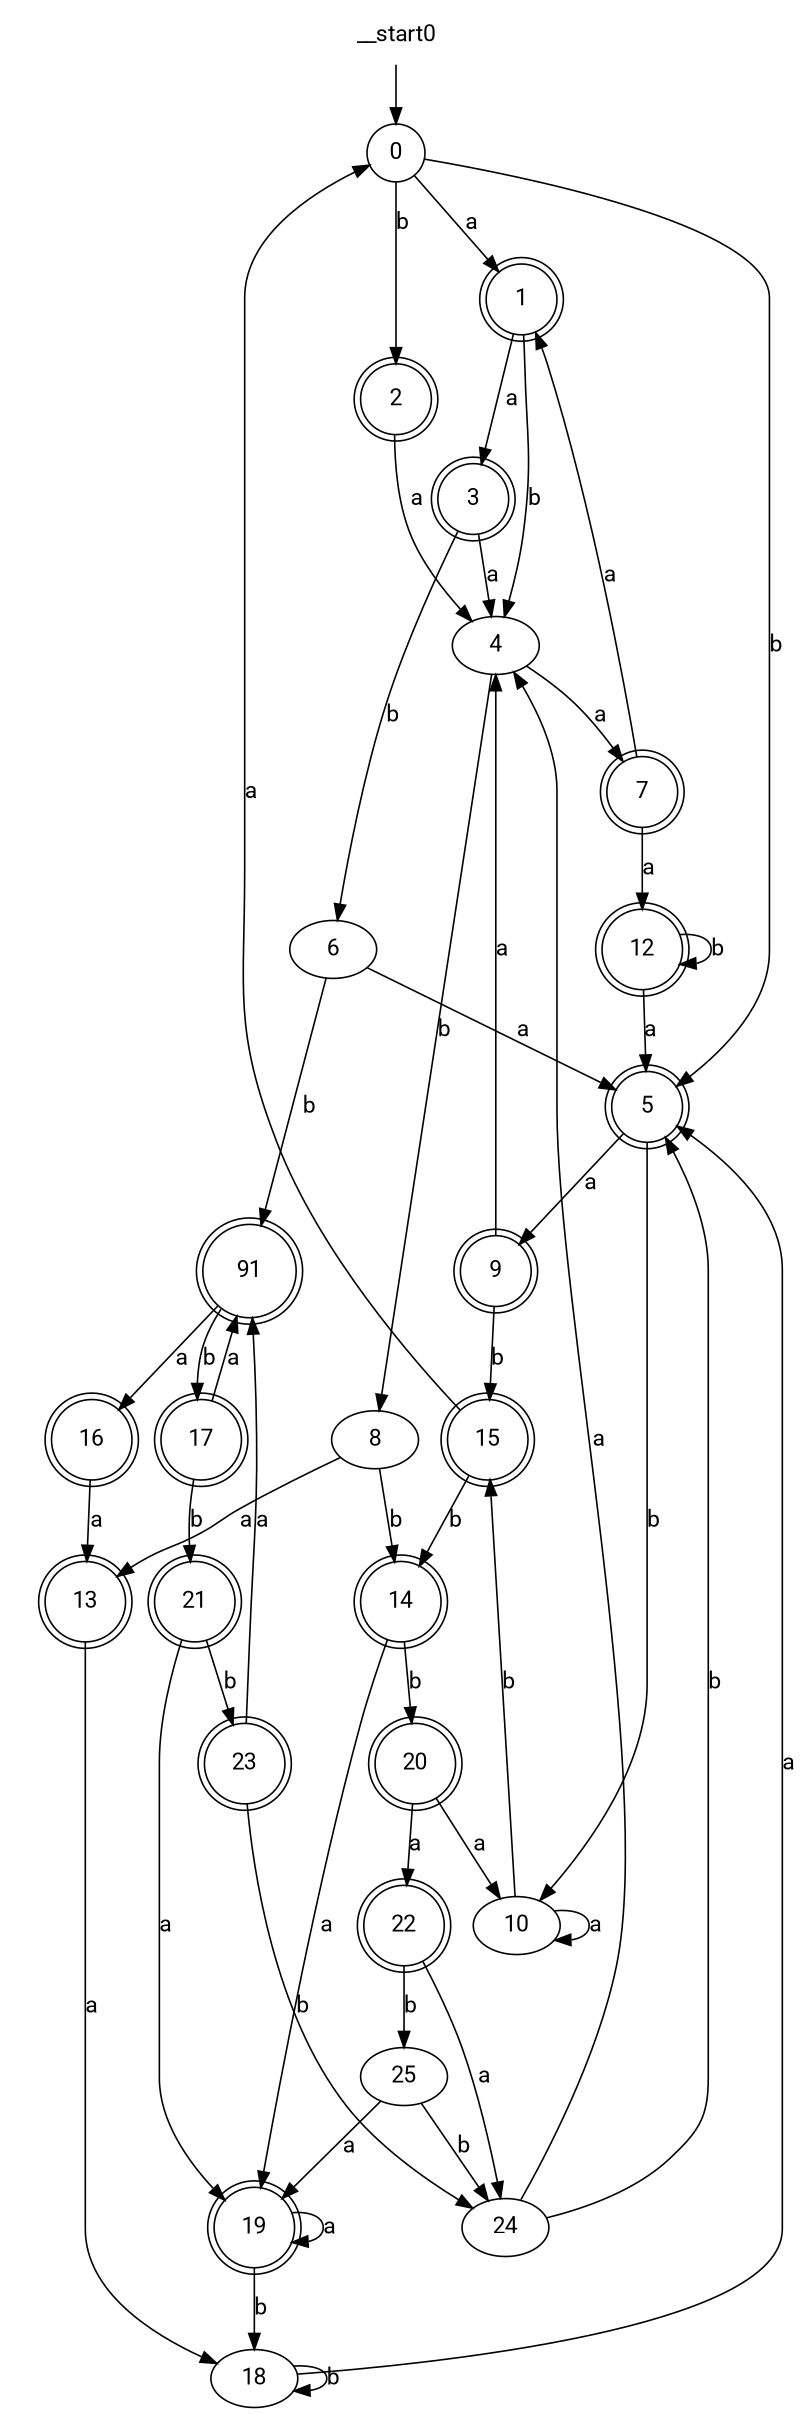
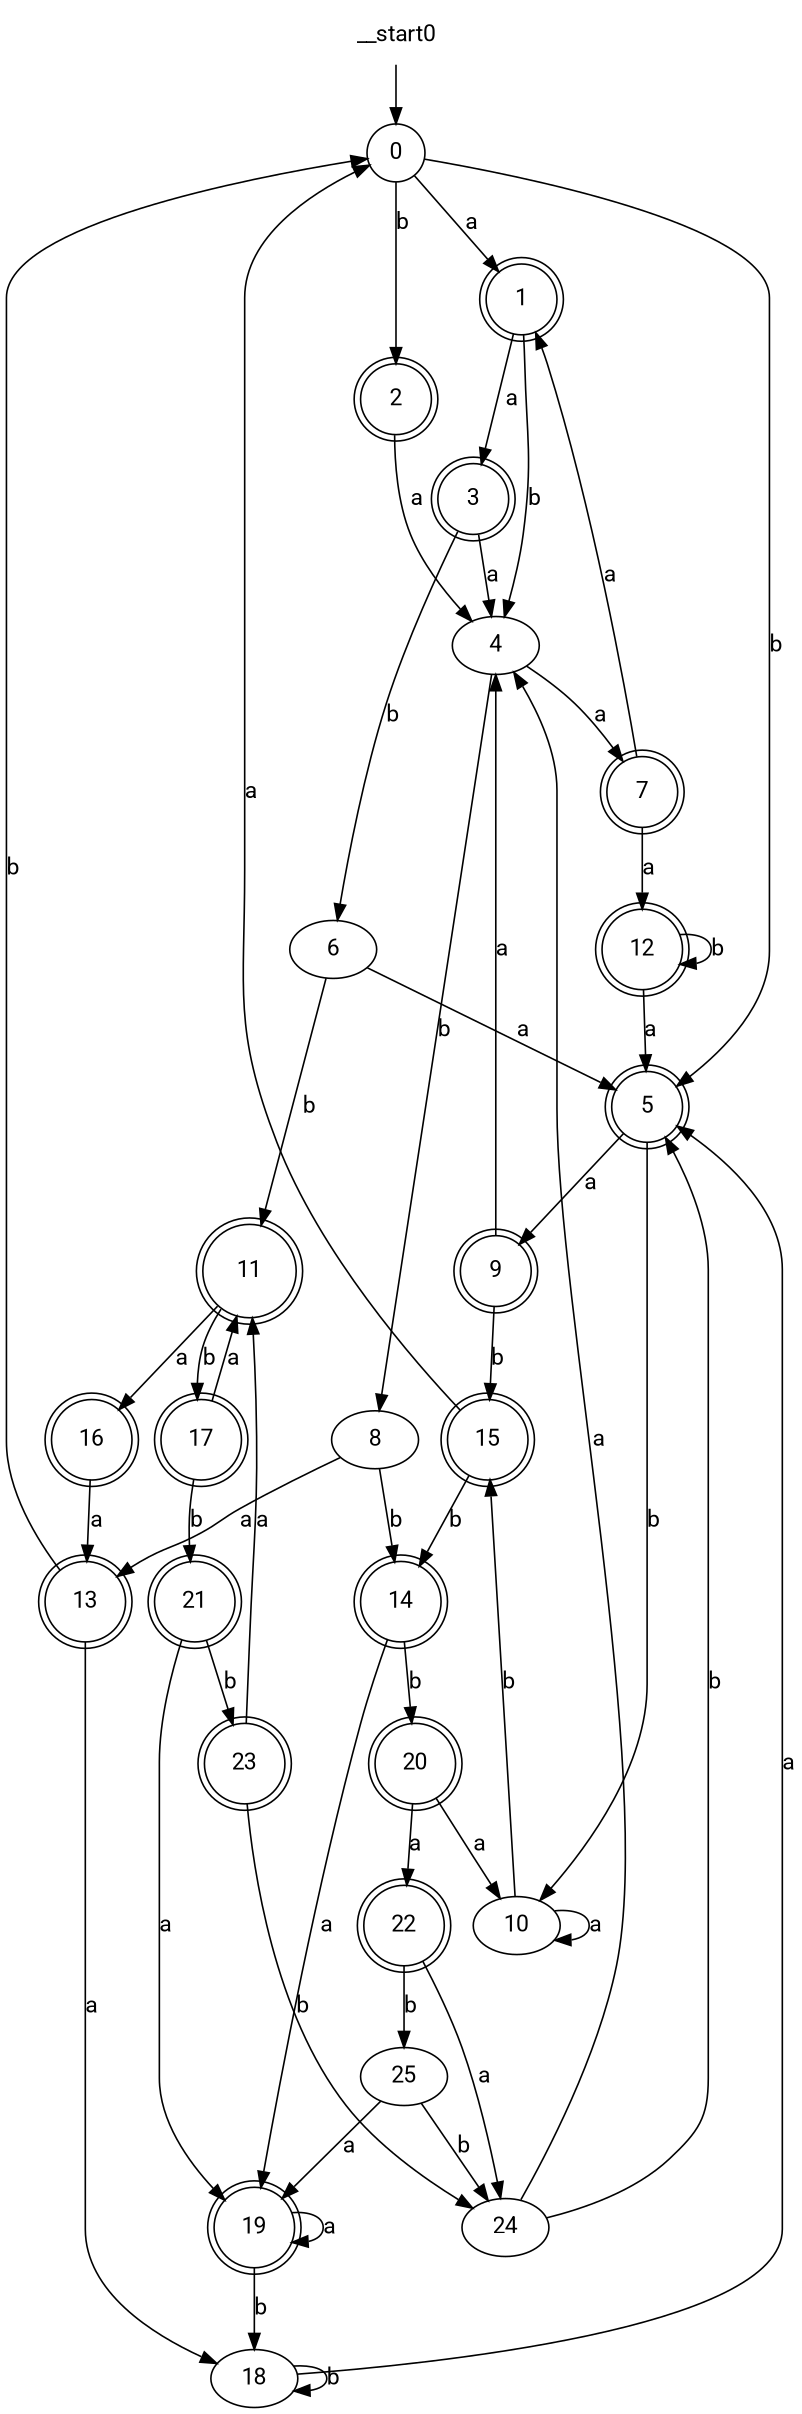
edge "13" -> "0": added, label "b"
node "91": label "91" -> "11"
